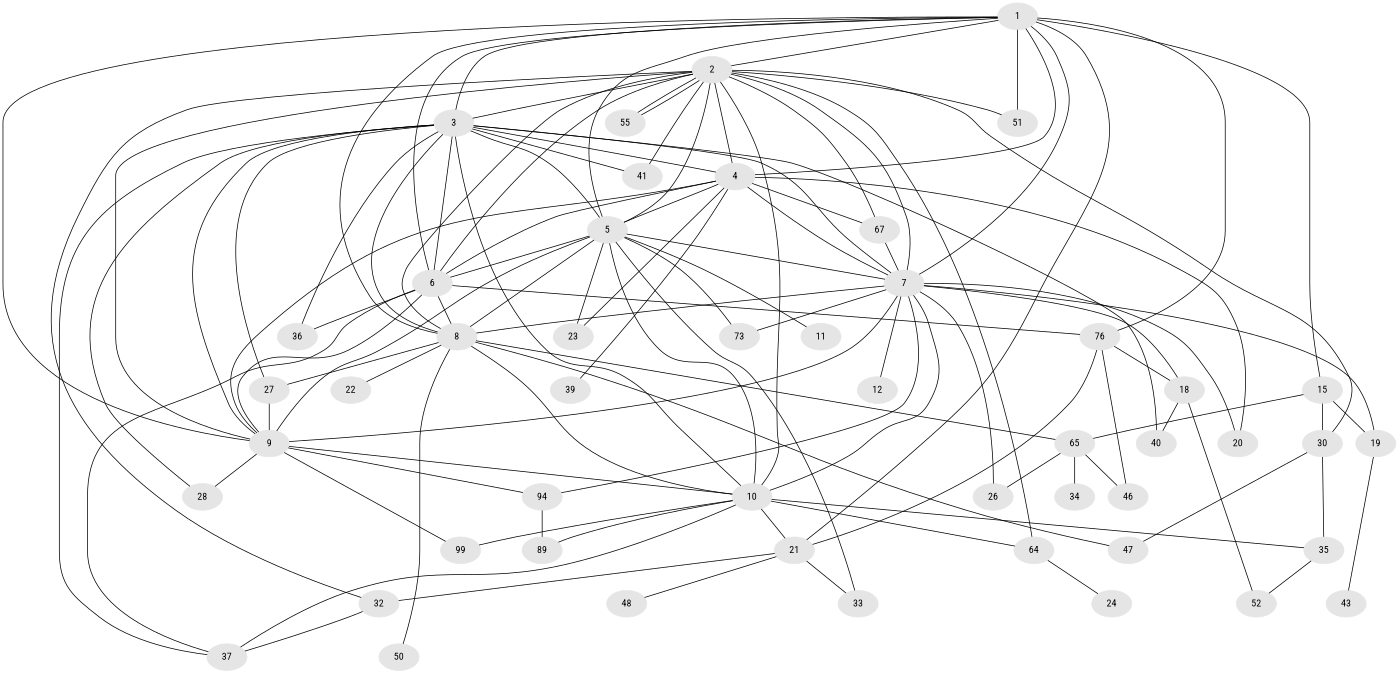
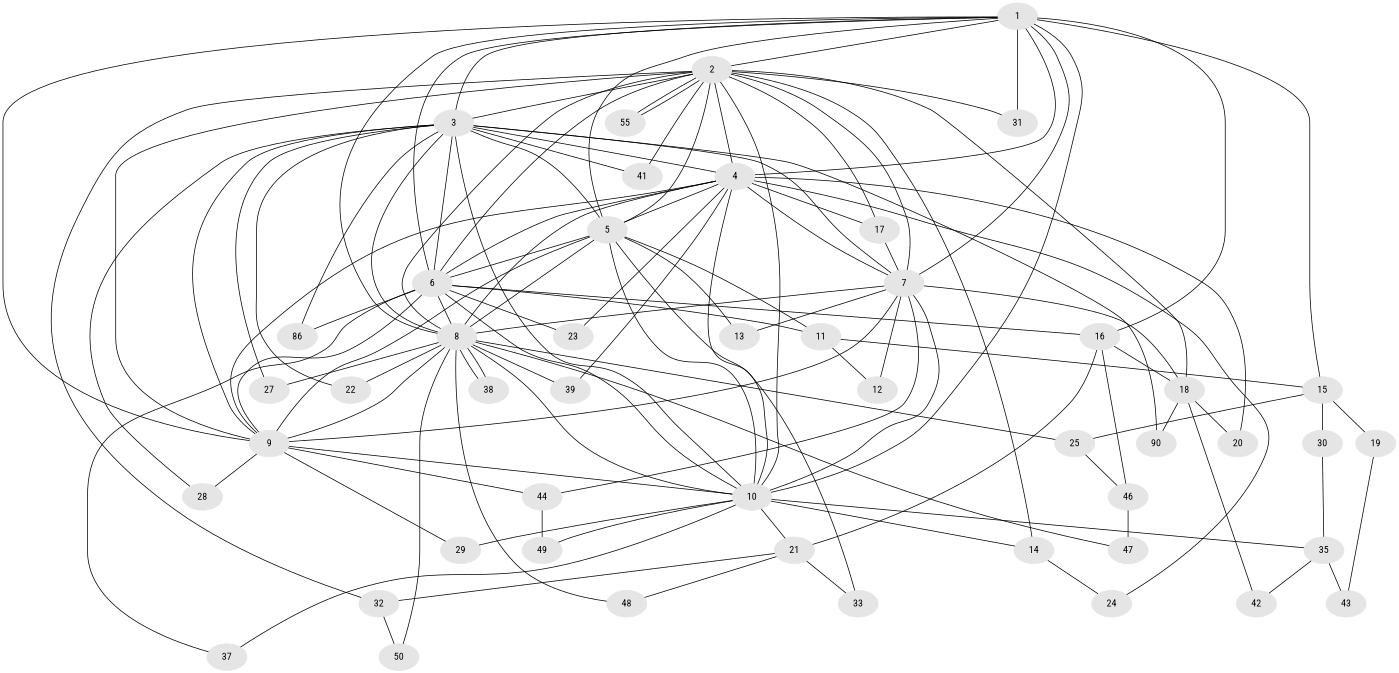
node "51": label "51" -> "31"
edge "2" -- "30": now "2" -- "18"
edge "4" -- "8": added
node "67": label "67" -> "17"
edge "5" -- "7": removed
edge "5" -- "23": now "6" -- "23"
edge "4" -- "24": added
edge "3" -- "37": now "3" -- "22"
edge "6" -- "11": added
edge "7" -- "20": now "18" -- "20"
edge "7" -- "19": removed
edge "1" -- "21": now "1" -- "10"
node "36": label "36" -> "86"
node "73": label "73" -> "13"
node "76": label "76" -> "16"
edge "4" -- "10": added
edge "11" -- "15": added
edge "8" -- "39": added
edge "11" -- "12": added
edge "6" -- "10": added
node "38": added
edge "27" -- "9": now "8" -- "9"
node "65": label "65" -> "25"
node "40": label "40" -> "90"
node "94": label "94" -> "44"
node "26": removed
node "34": removed
edge "30" -- "47": now "46" -- "47"
edge "8" -- "48": added
node "99": label "99" -> "29"
node "89": label "89" -> "49"
node "64": label "64" -> "14"
edge "35" -- "43": added
node "52": label "52" -> "42"
edge "32" -- "37": now "32" -- "50"
